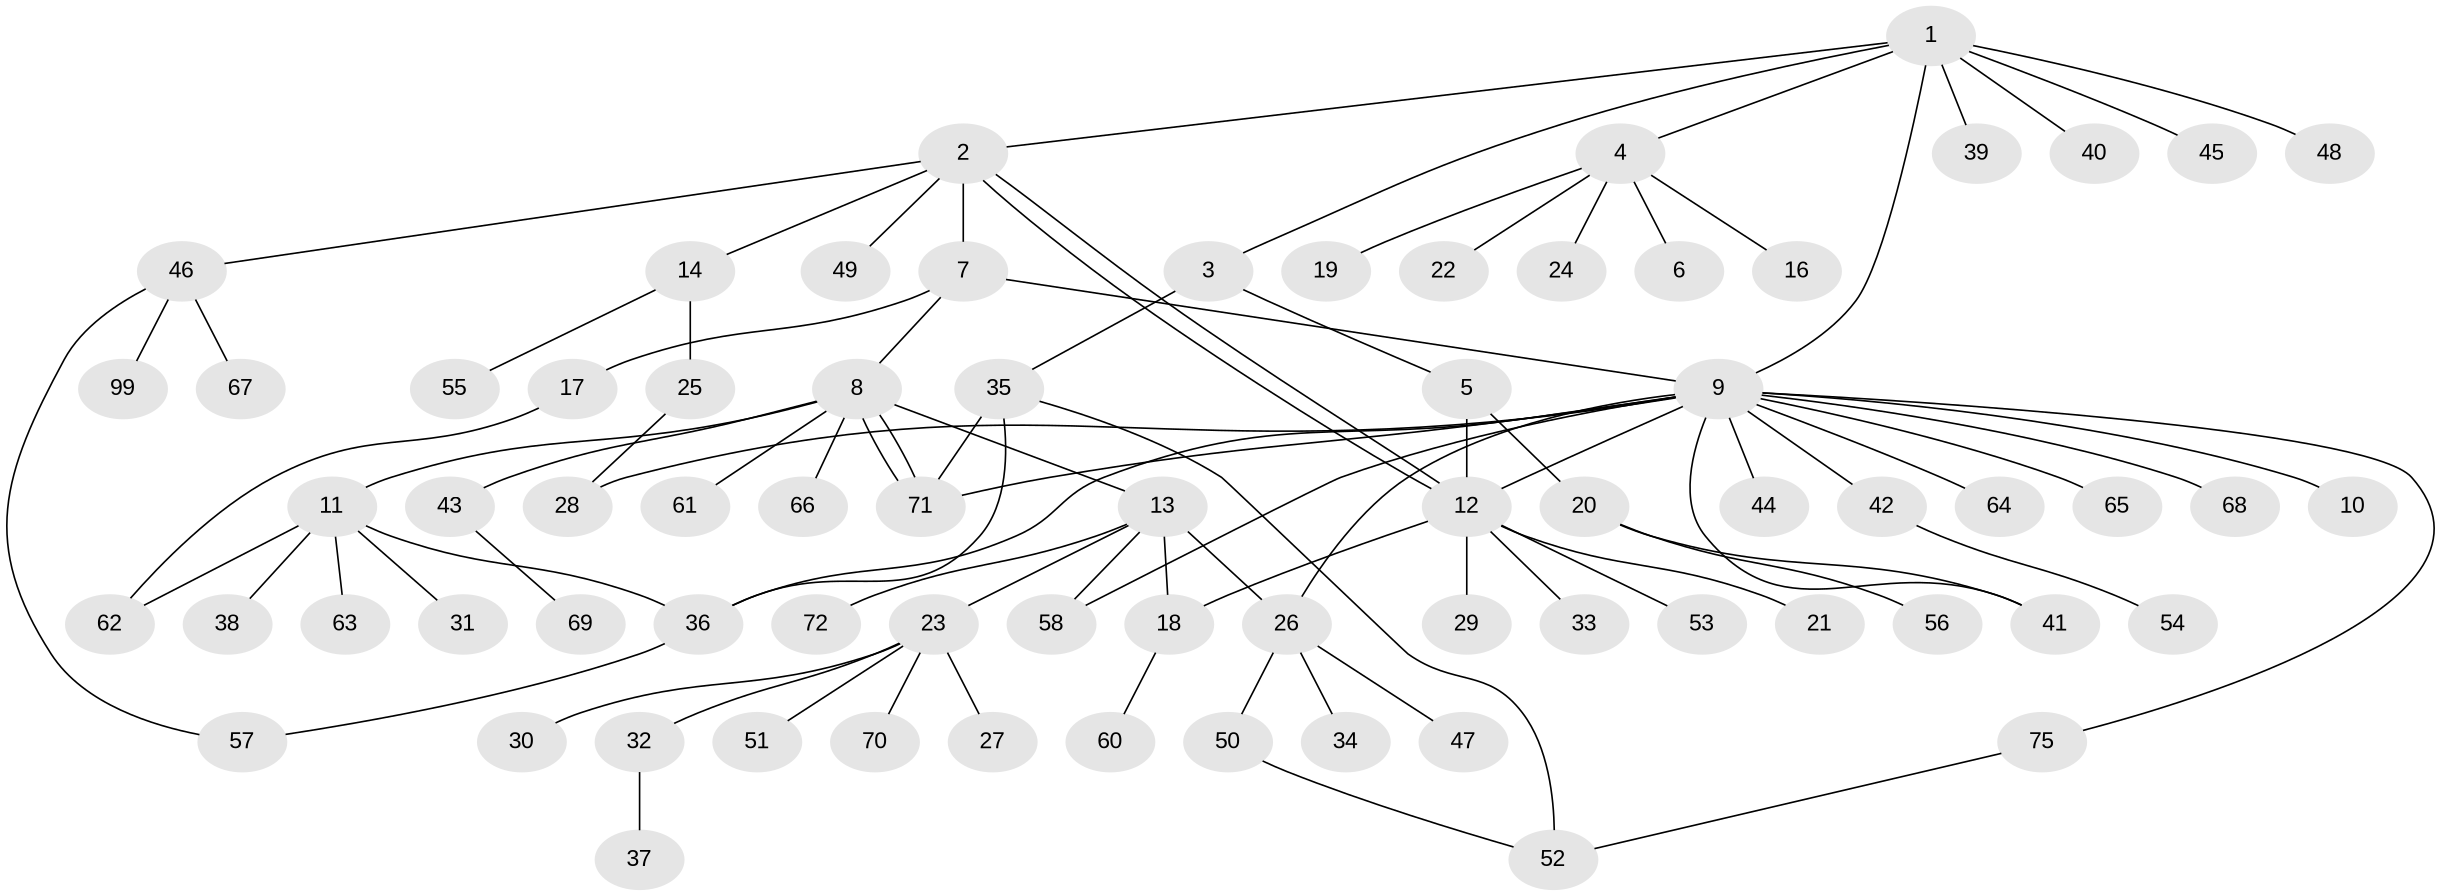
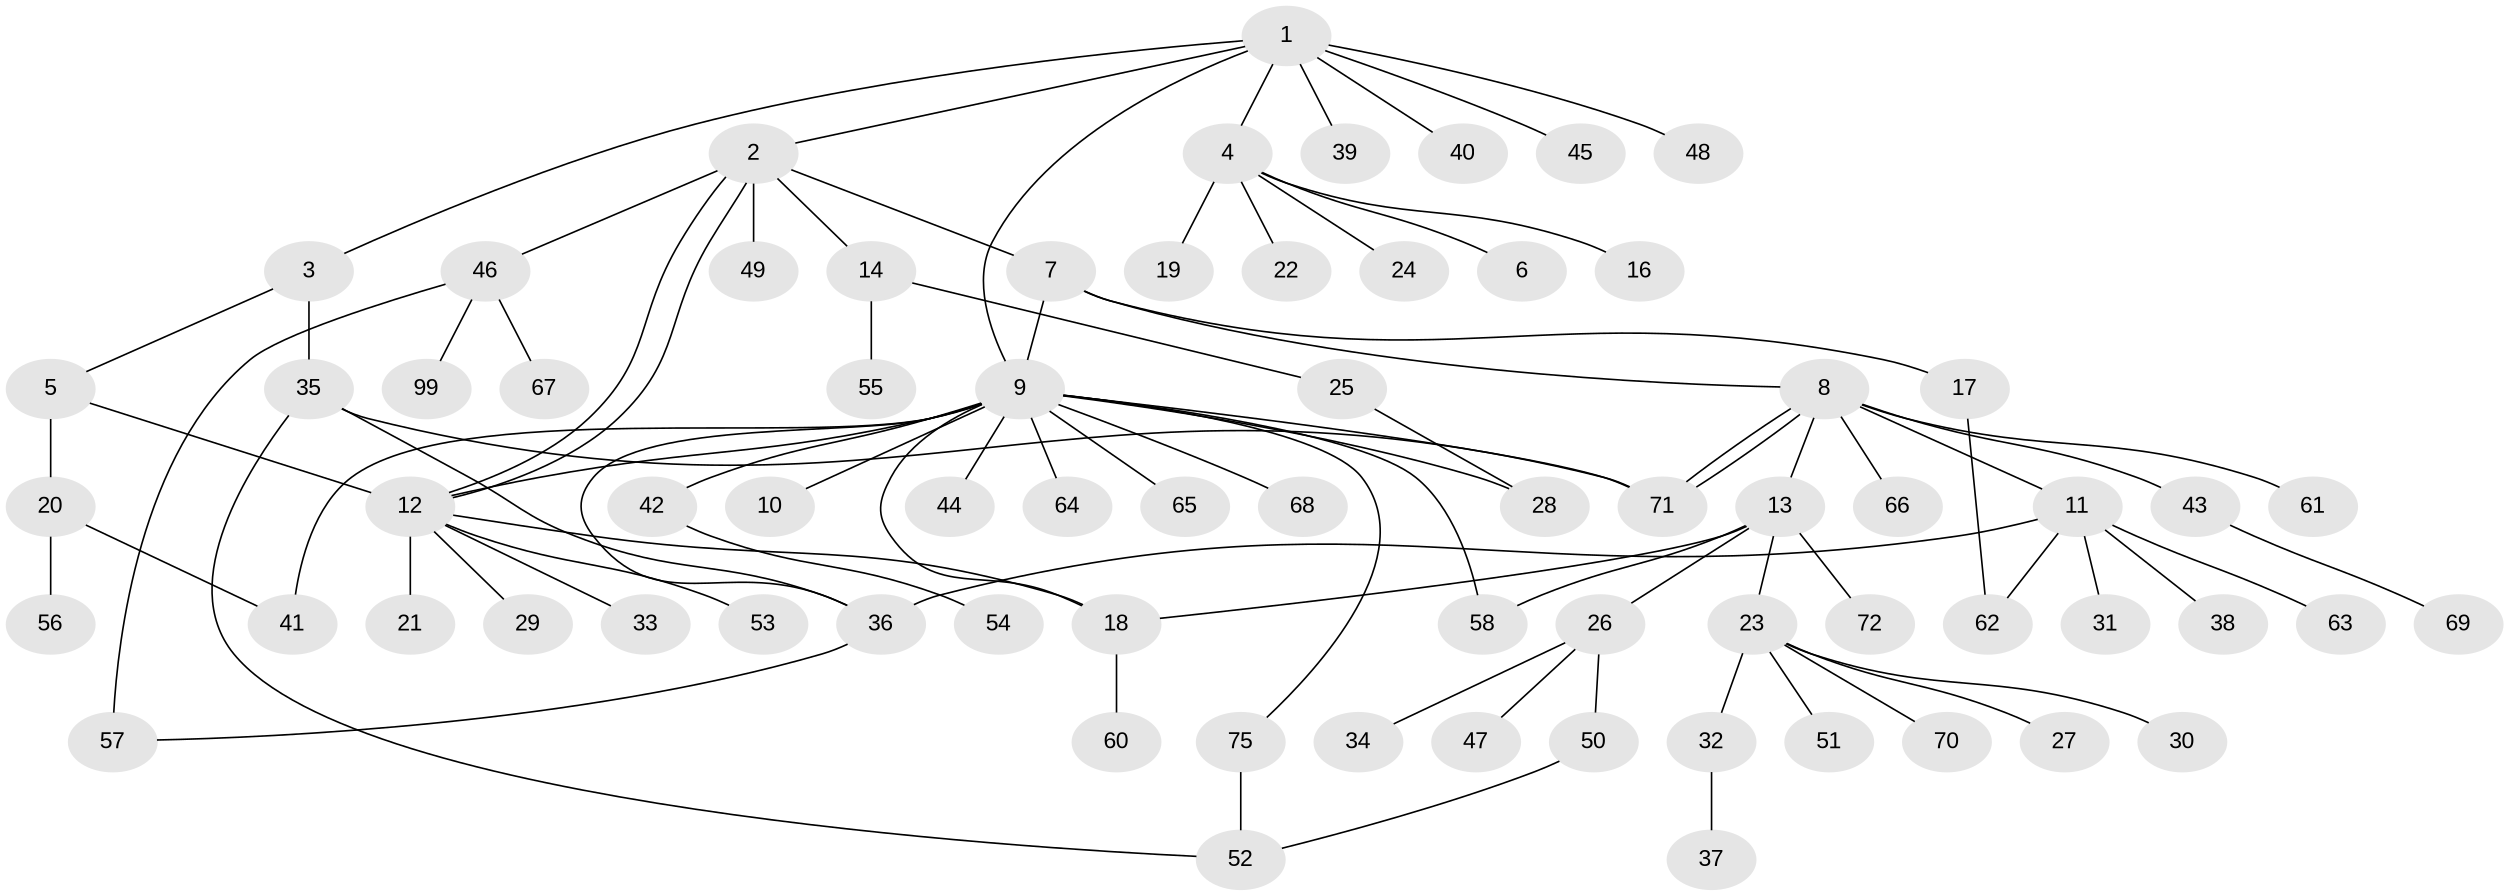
edge "9" -- "26": now "9" -- "18"
